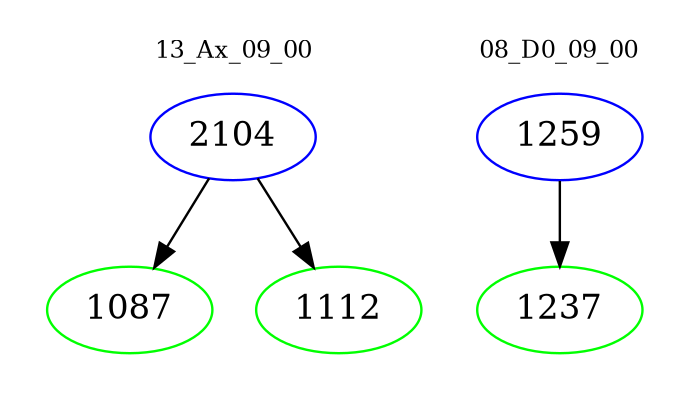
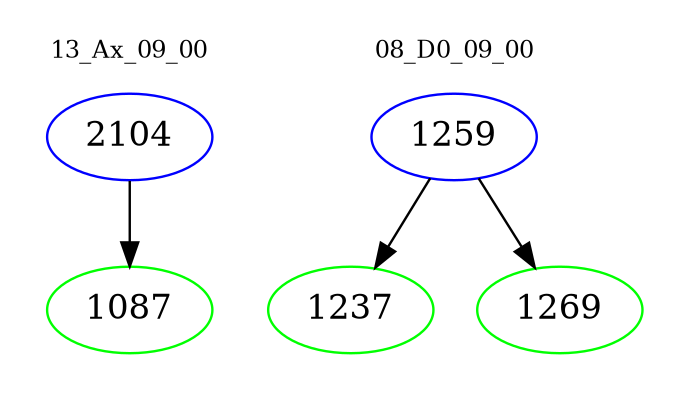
node "1112": removed
node "1269": added
